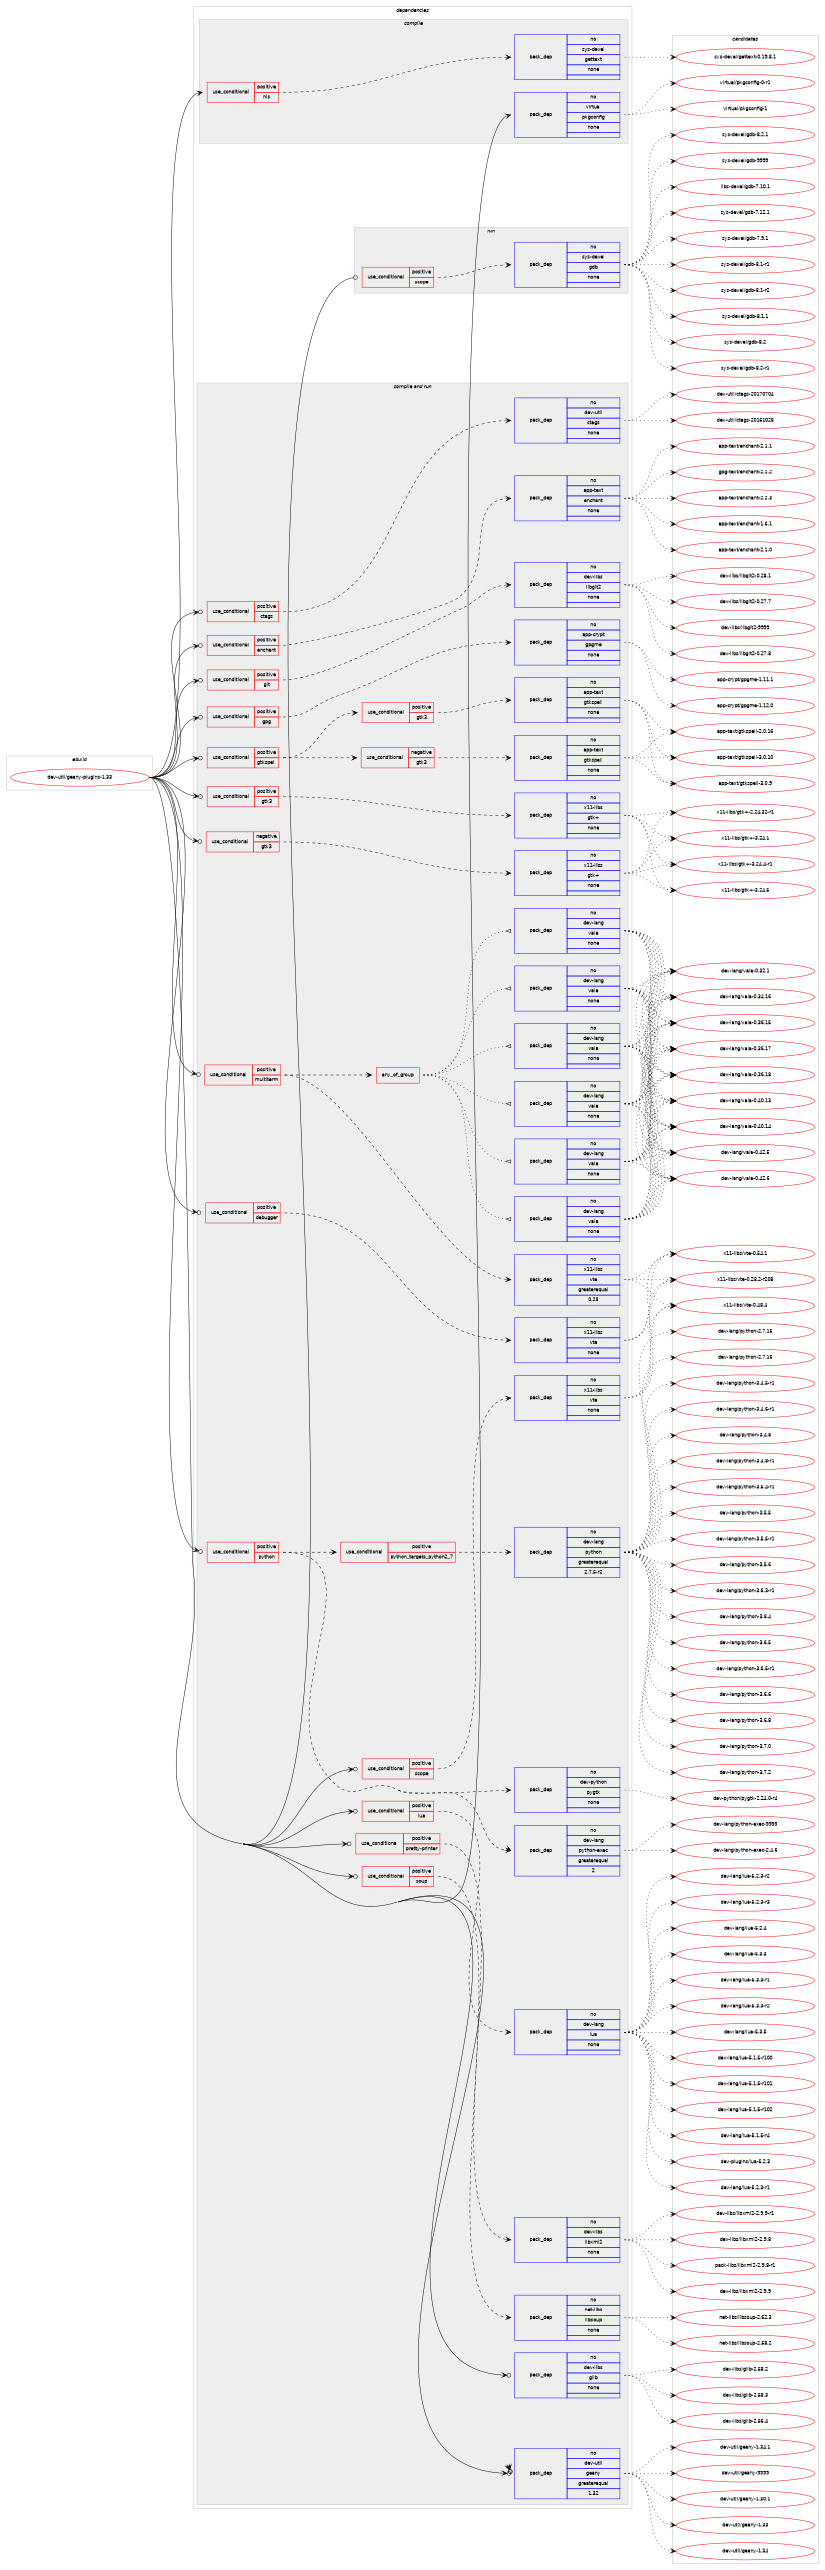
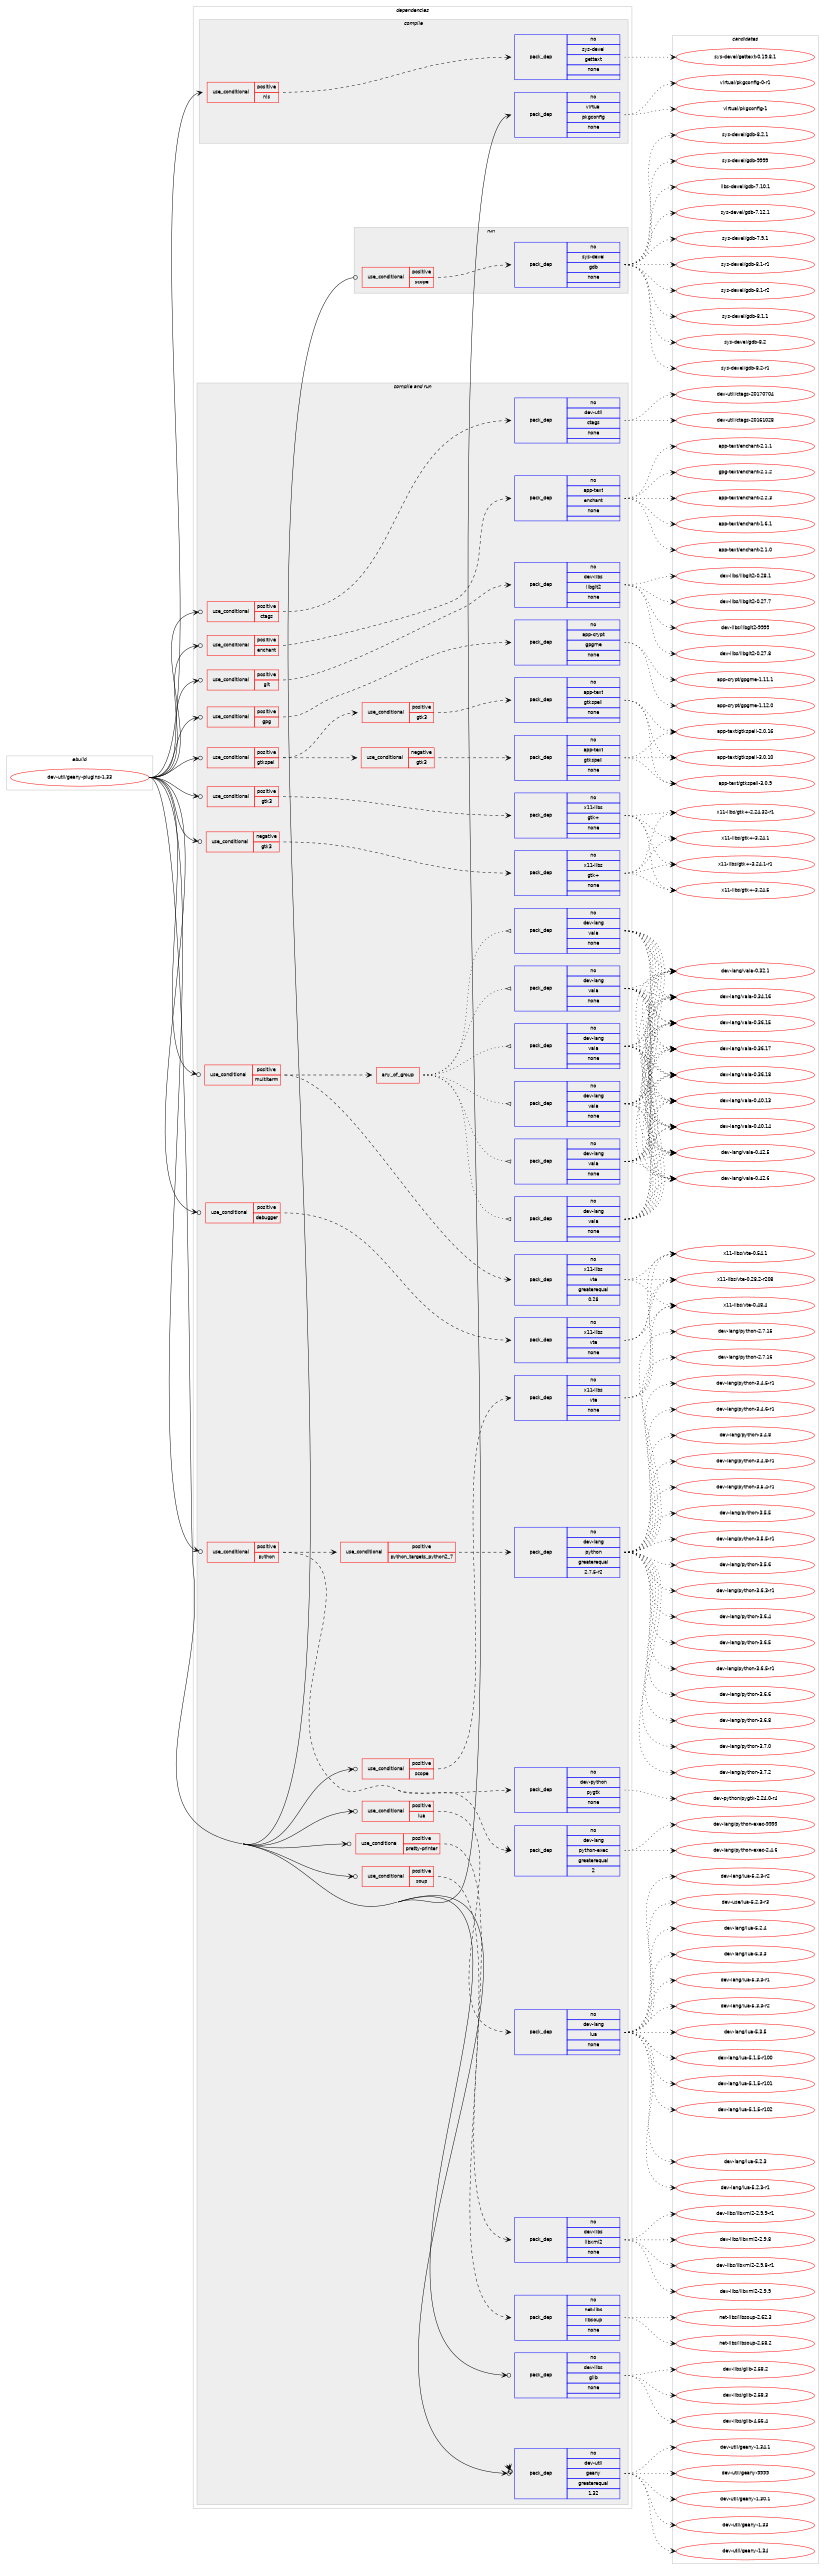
node "x11-libs/gtk+-3.24.4-r1": label "x11-libs/gtk+-3.24.4-r1" -> "x11-libs/gtk+-3.24.1-r1"
node "dev-lang/lua-5.2.3-r3": label "dev-lang/lua-5.2.3-r3" -> "dev-use/lua-5.2.3-r3"
node "dev-lang/lua-5.1.5-r4": removed
node "dev-plugins/lua-5.2.3": label "dev-plugins/lua-5.2.3" -> "dev-lang/lua-5.2.3"
node "pack-libs/libxml2-2.9.8-r1": label "pack-libs/libxml2-2.9.8-r1" -> "dev-libs/libxml2-2.9.8-r1"
node "dev-libs/glib-2.56.4": label "dev-libs/glib-2.56.4" -> "dev-libs/glib-4.56.4"
